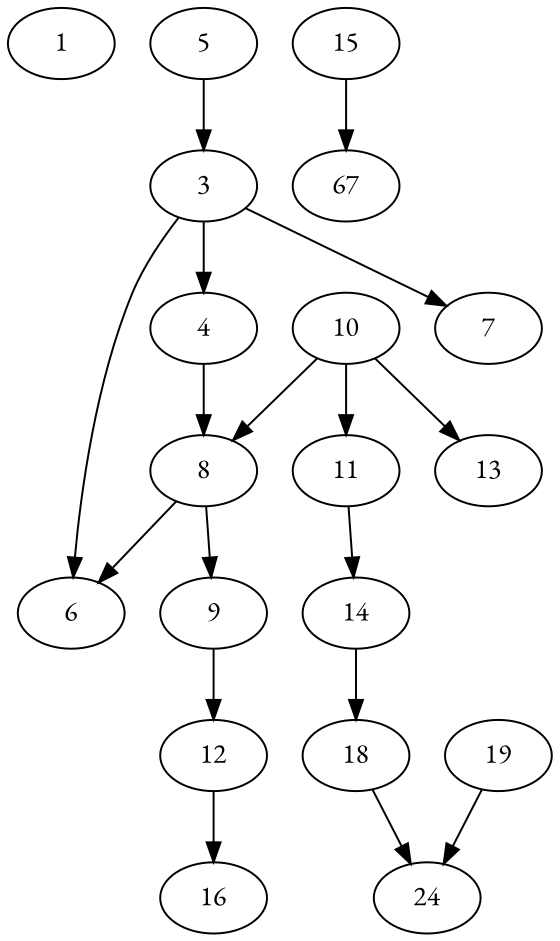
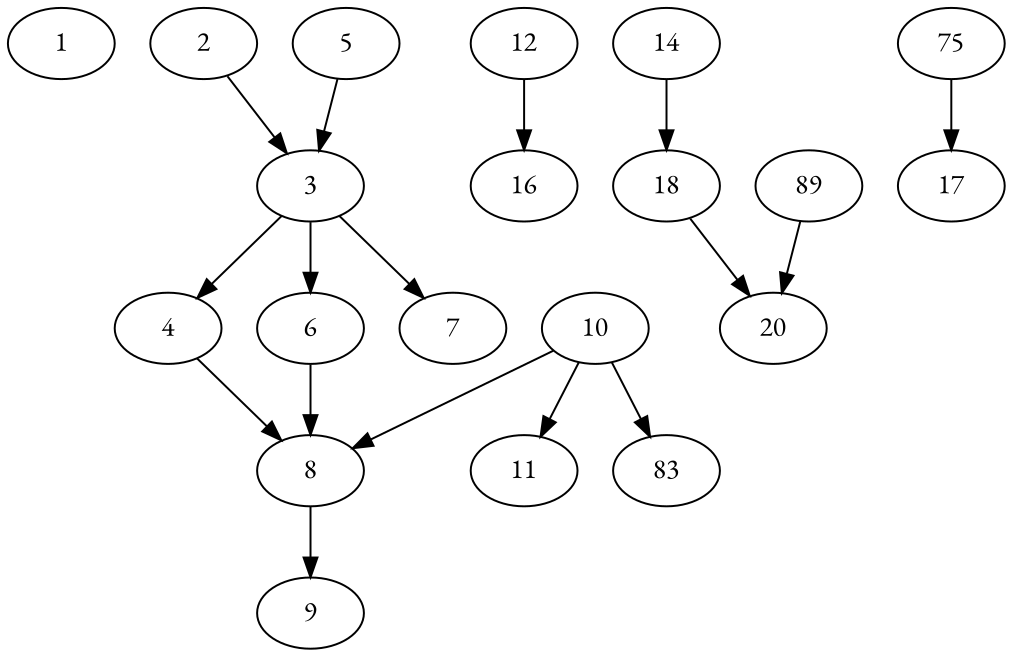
node "2": added
node "15": label "15" -> "75"
node "67": label "67" -> "17"
node "13": label "13" -> "83"
edge "11" -> "14": removed
edge "8" -> "6": reversed
edge "9" -> "12": removed
node "19": label "19" -> "89"
node "24": label "24" -> "20"
